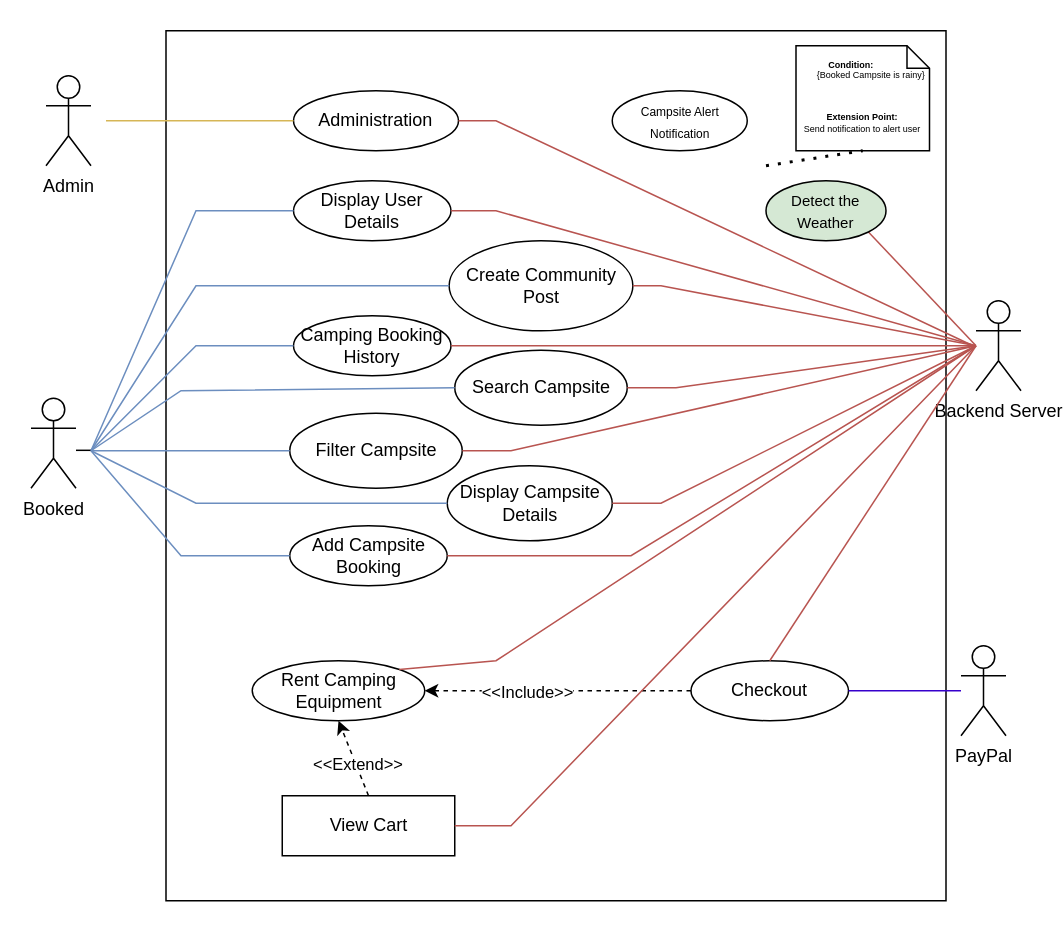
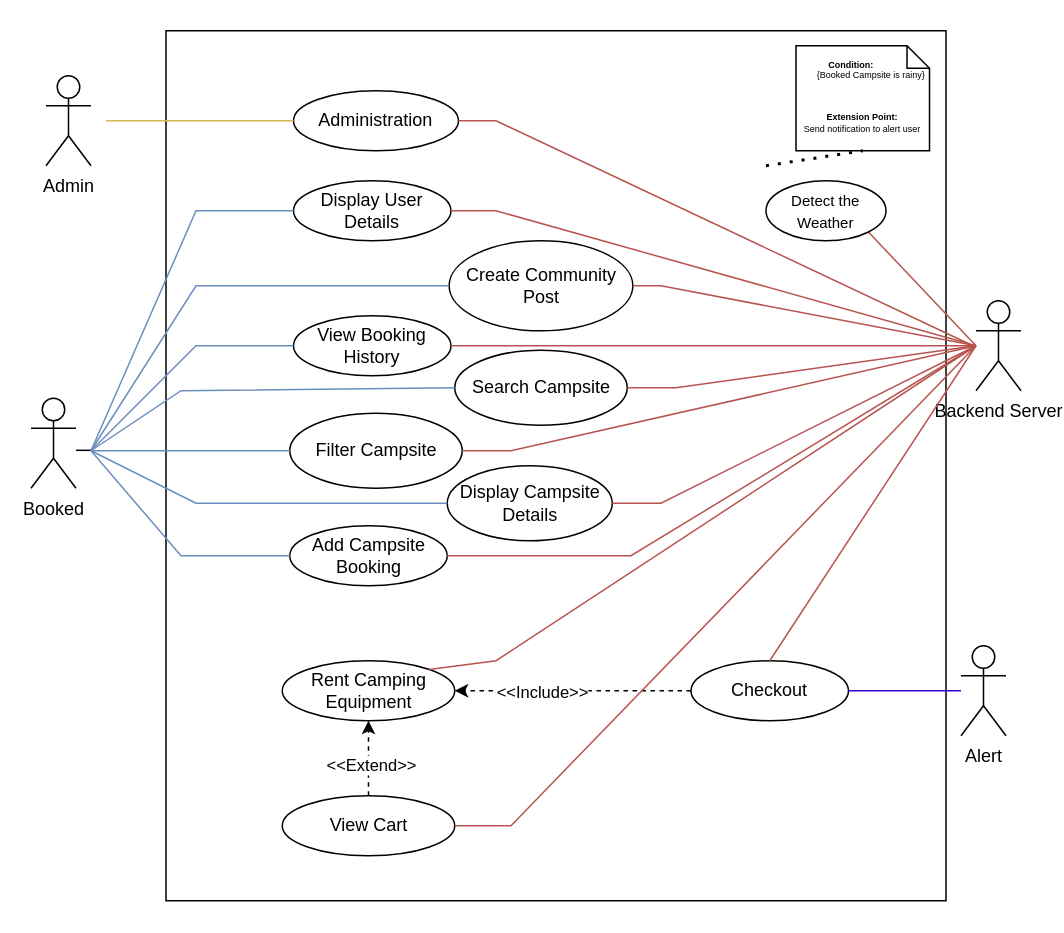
node "Campsite Alert Notification": removed
node "Detect the Weather": fillcolor #d5e8d4 -> #ffffff
node "Camping Booking History": label "Camping Booking History" -> "View Booking History"
node "Rent Camping Equipment": moved (338, 691) -> (368, 691)
node "PayPal": label "PayPal" -> "Alert"
node "View Cart": shape rectangle -> ellipse
